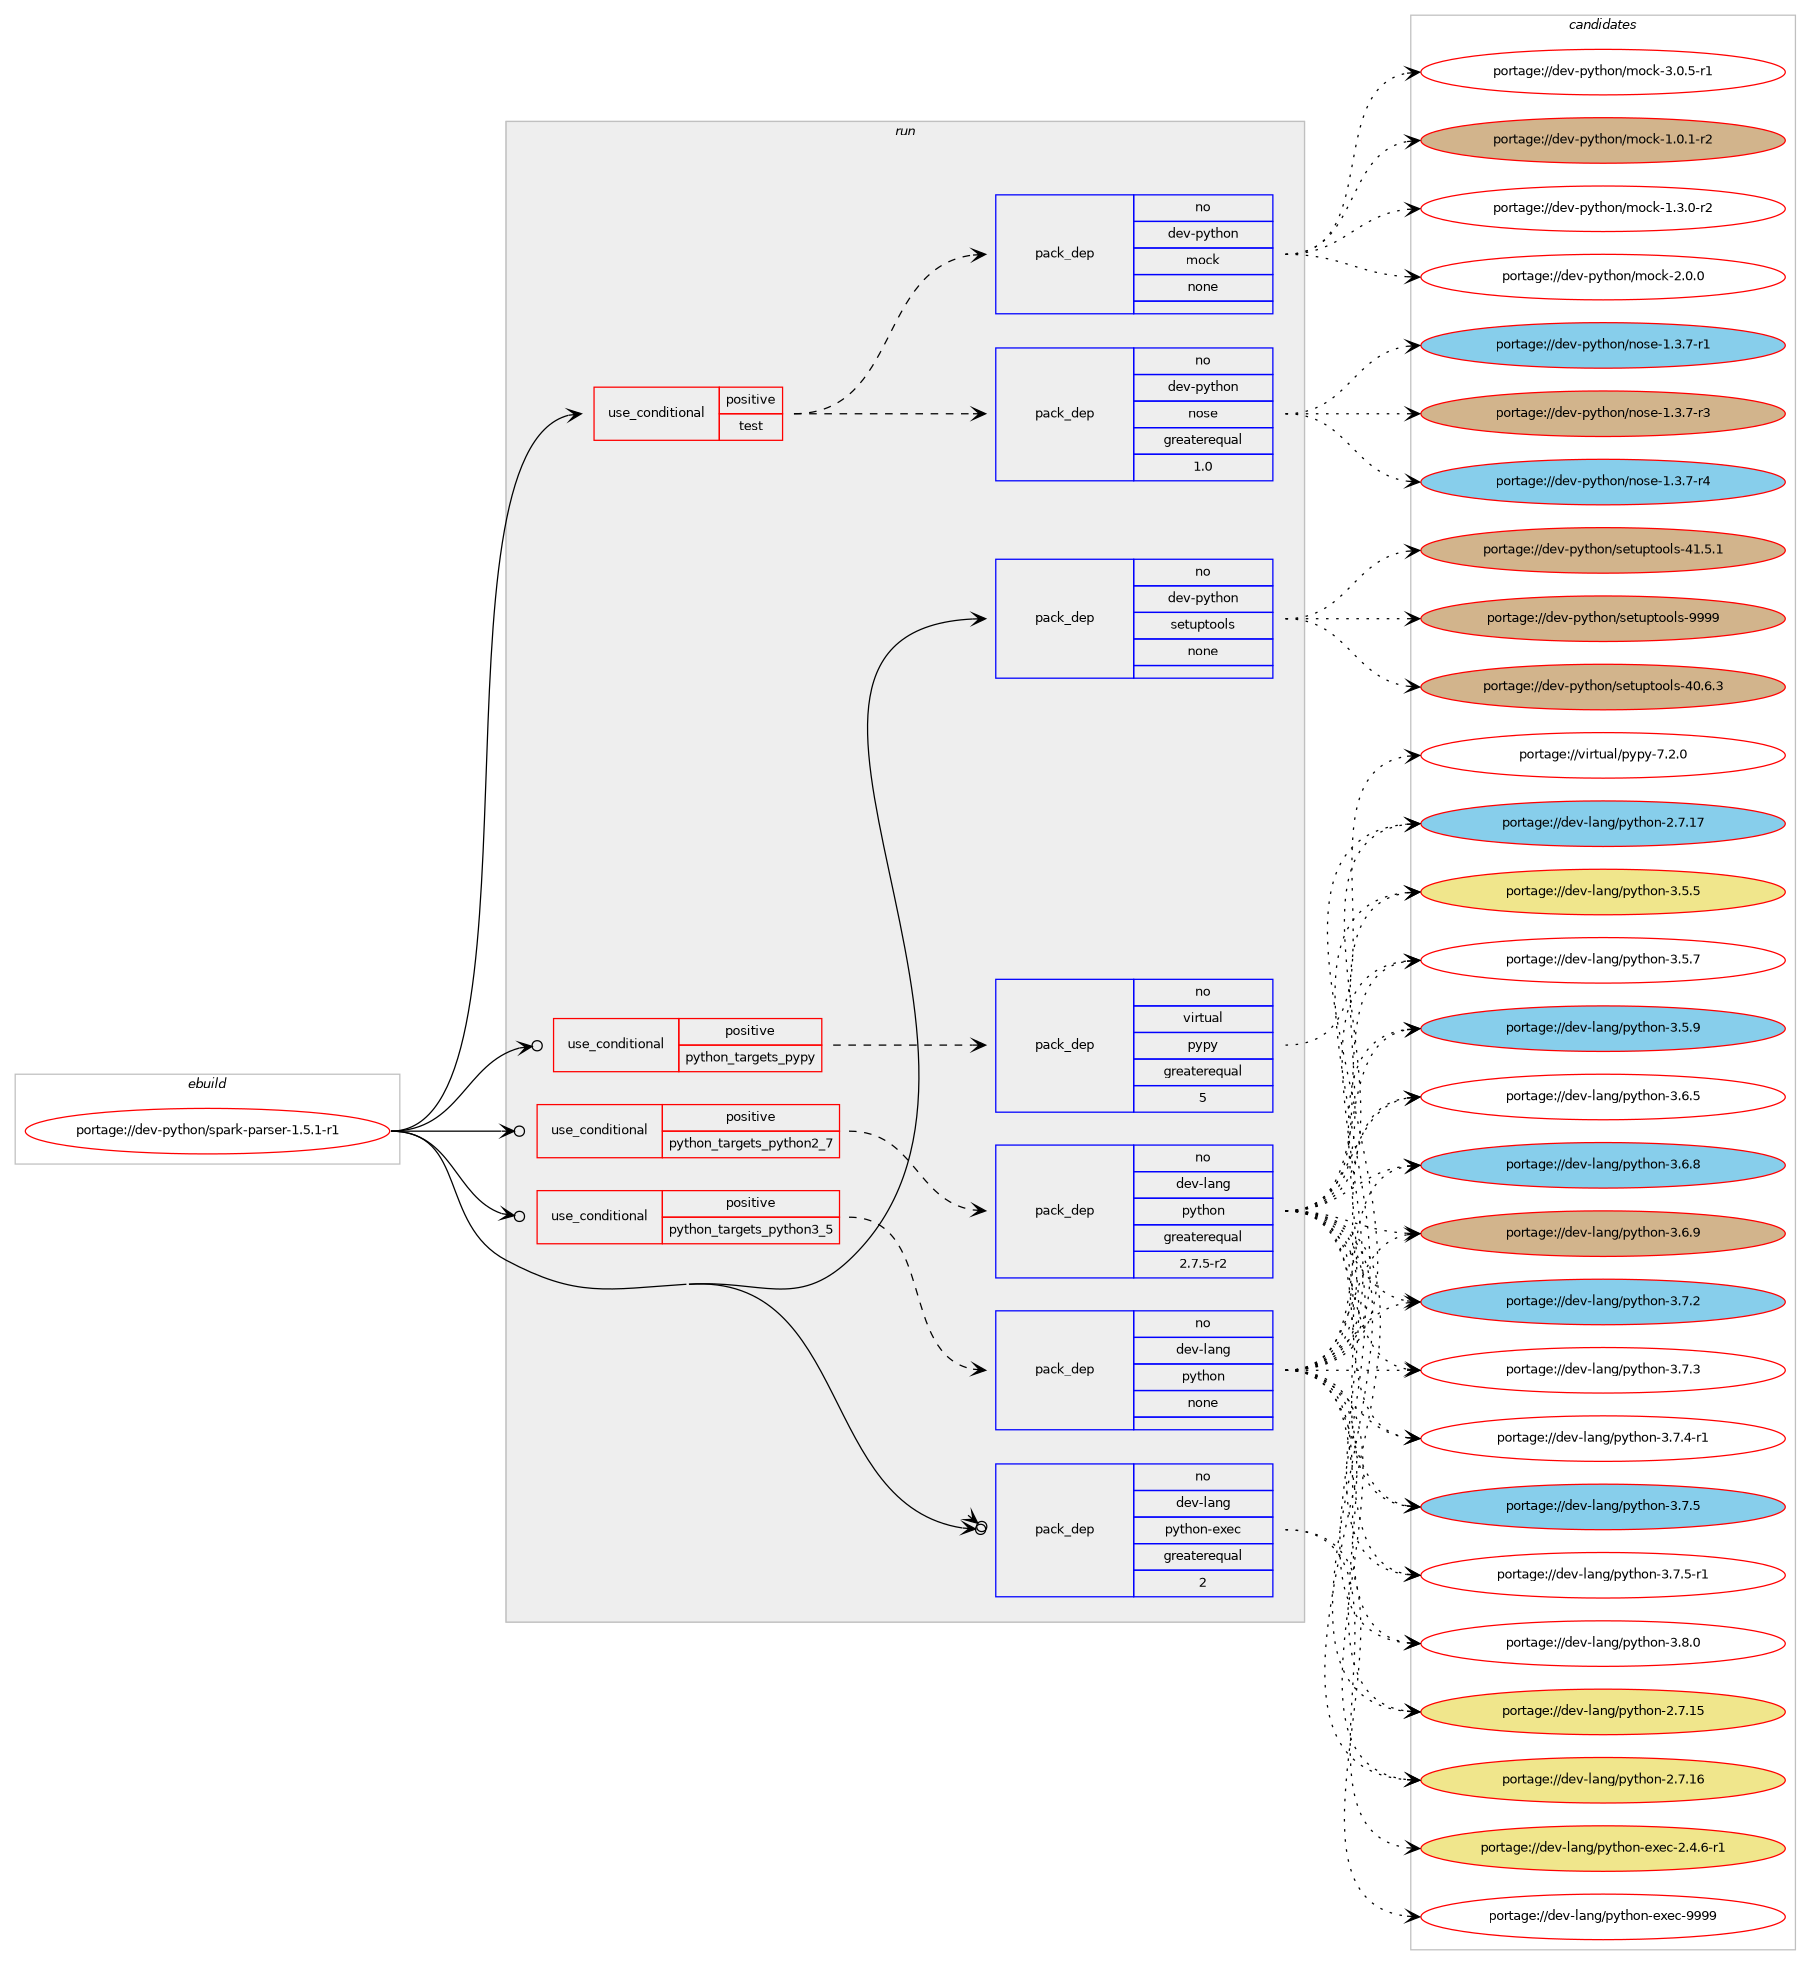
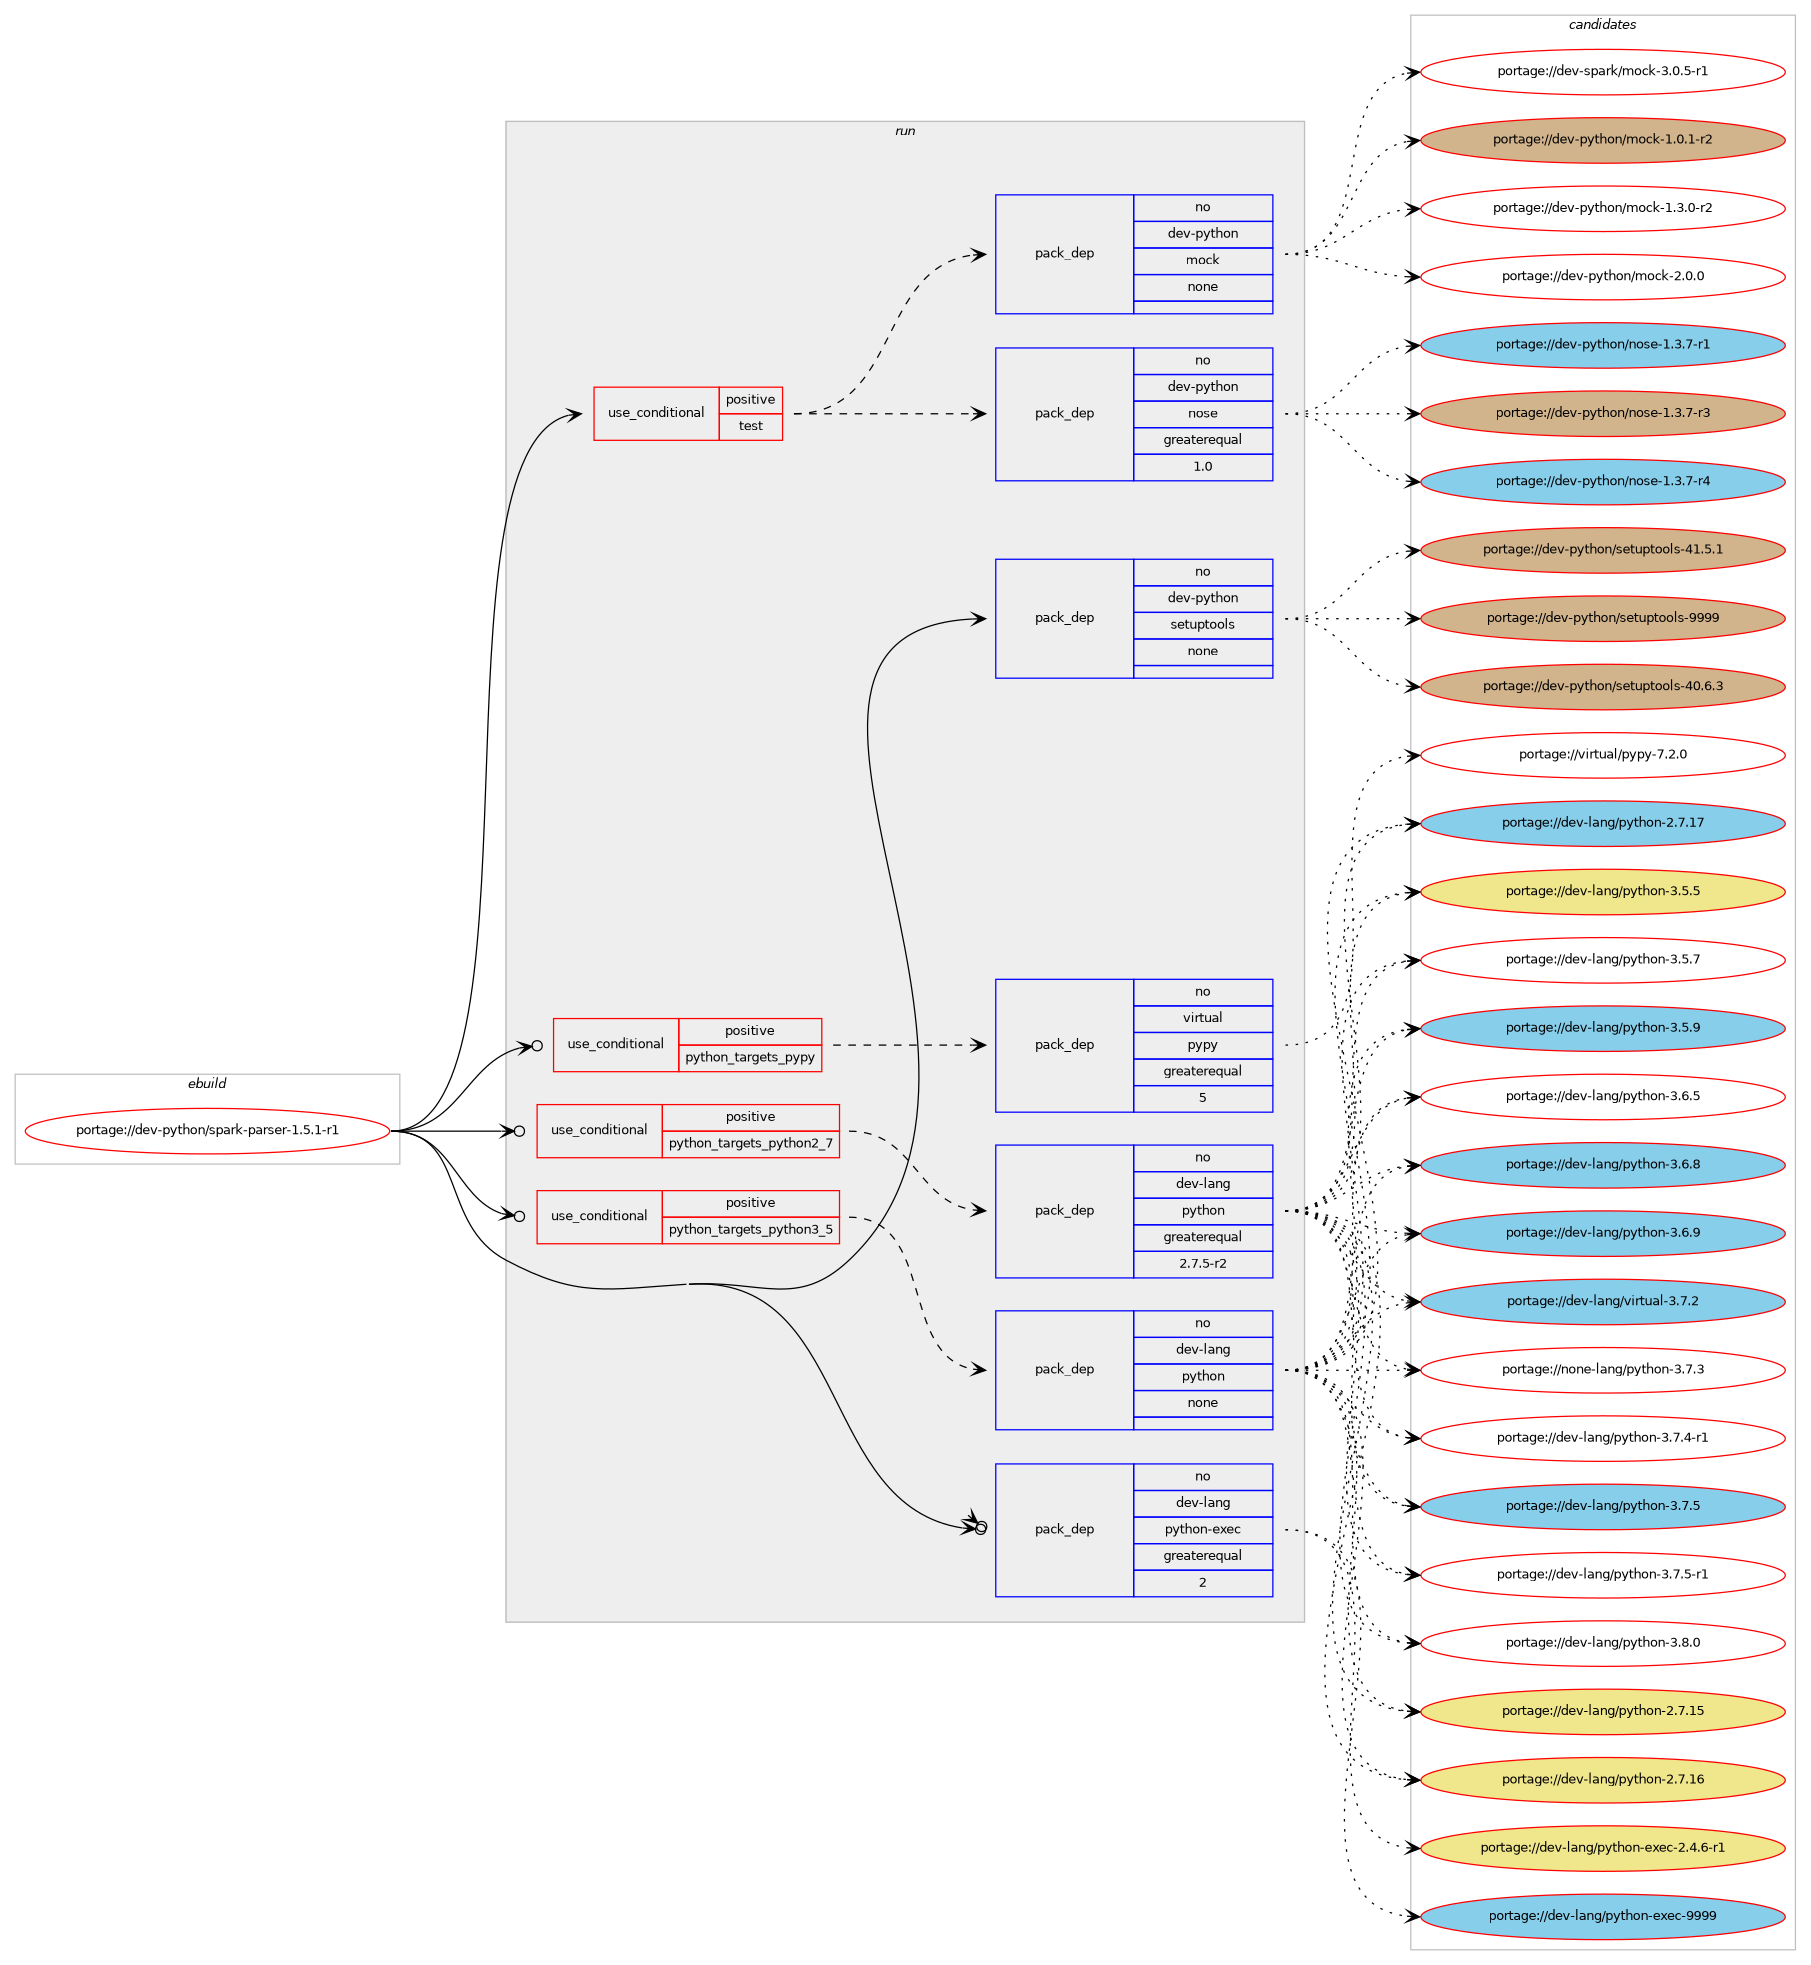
node "portage://dev-python/mock-3.0.5-r1": label "portage://dev-python/mock-3.0.5-r1" -> "portage://dev-spark/mock-3.0.5-r1"
node "portage://dev-lang/python-3.6.9": fillcolor tan -> skyblue
node "portage://dev-lang/python-3.7.2": label "portage://dev-lang/python-3.7.2" -> "portage://dev-lang/virtual-3.7.2"
node "portage://dev-lang/python-3.7.3": label "portage://dev-lang/python-3.7.3" -> "portage://none-lang/python-3.7.3"
node "portage://dev-lang/python-exec-9999": fillcolor white -> skyblue
